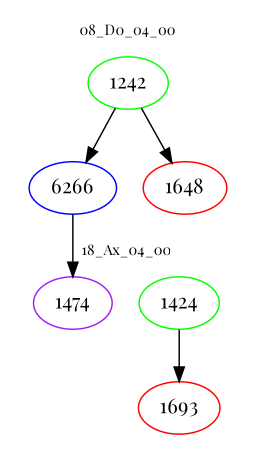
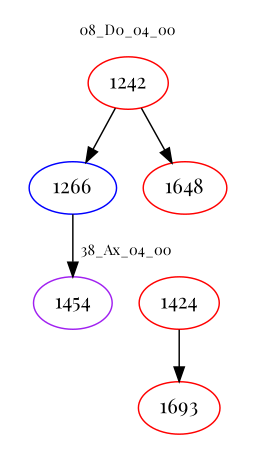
node "1242": color green -> red
node "6266": label "6266" -> "1266"
cluster "18_Ax_04_00": label "18_Ax_04_00" -> "38_Ax_04_00"
node "1474": label "1474" -> "1454"
node "1424": color green -> red
